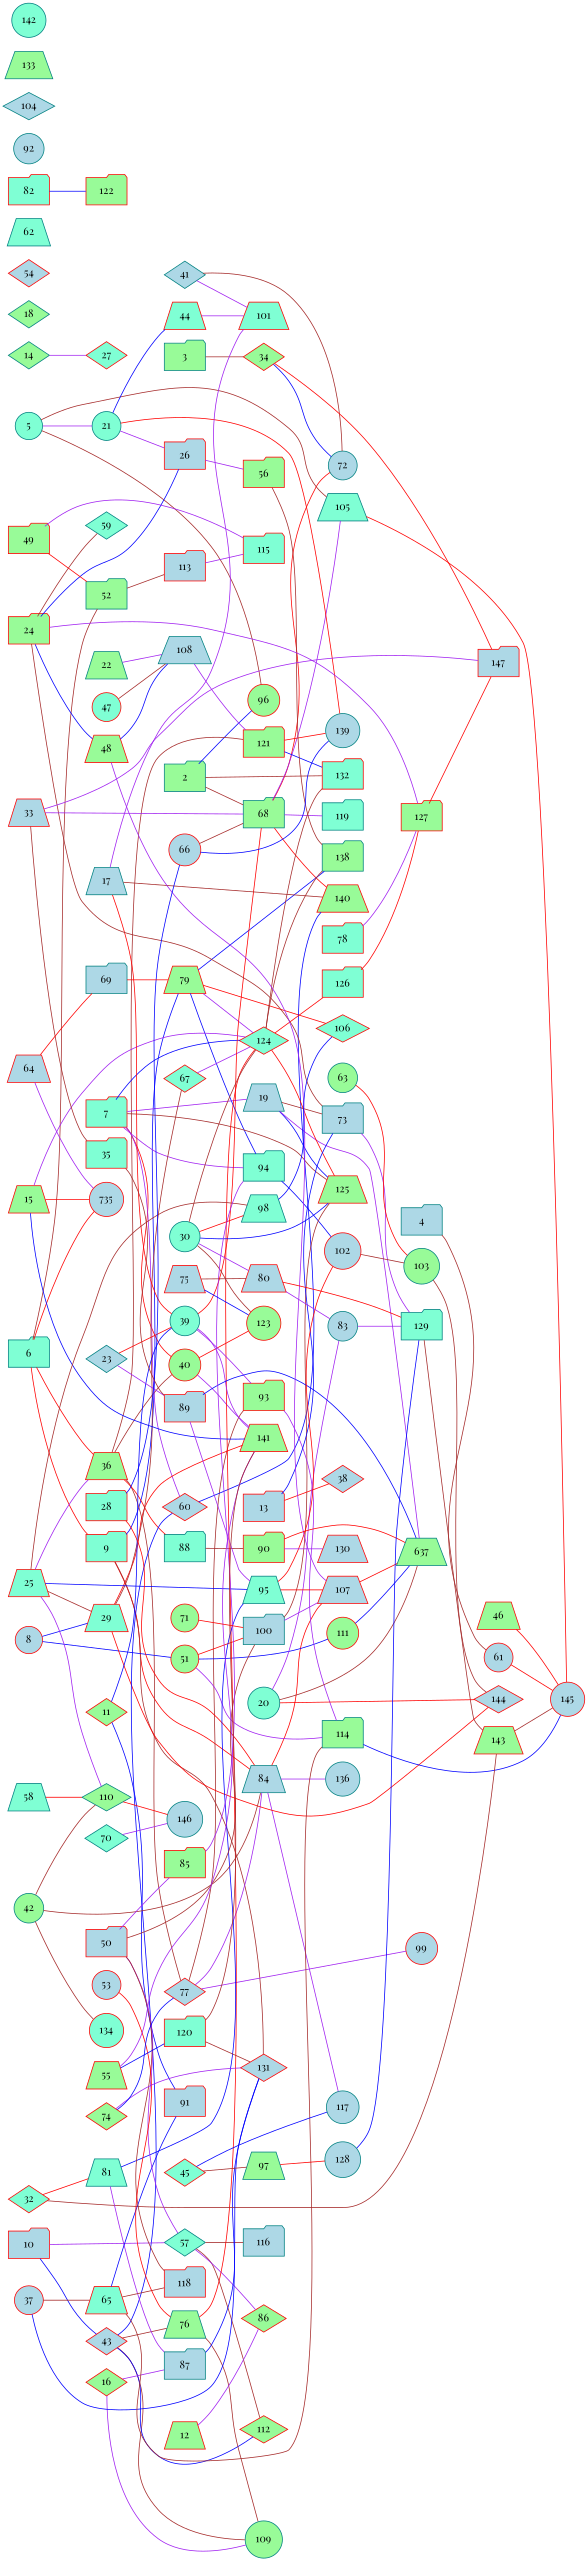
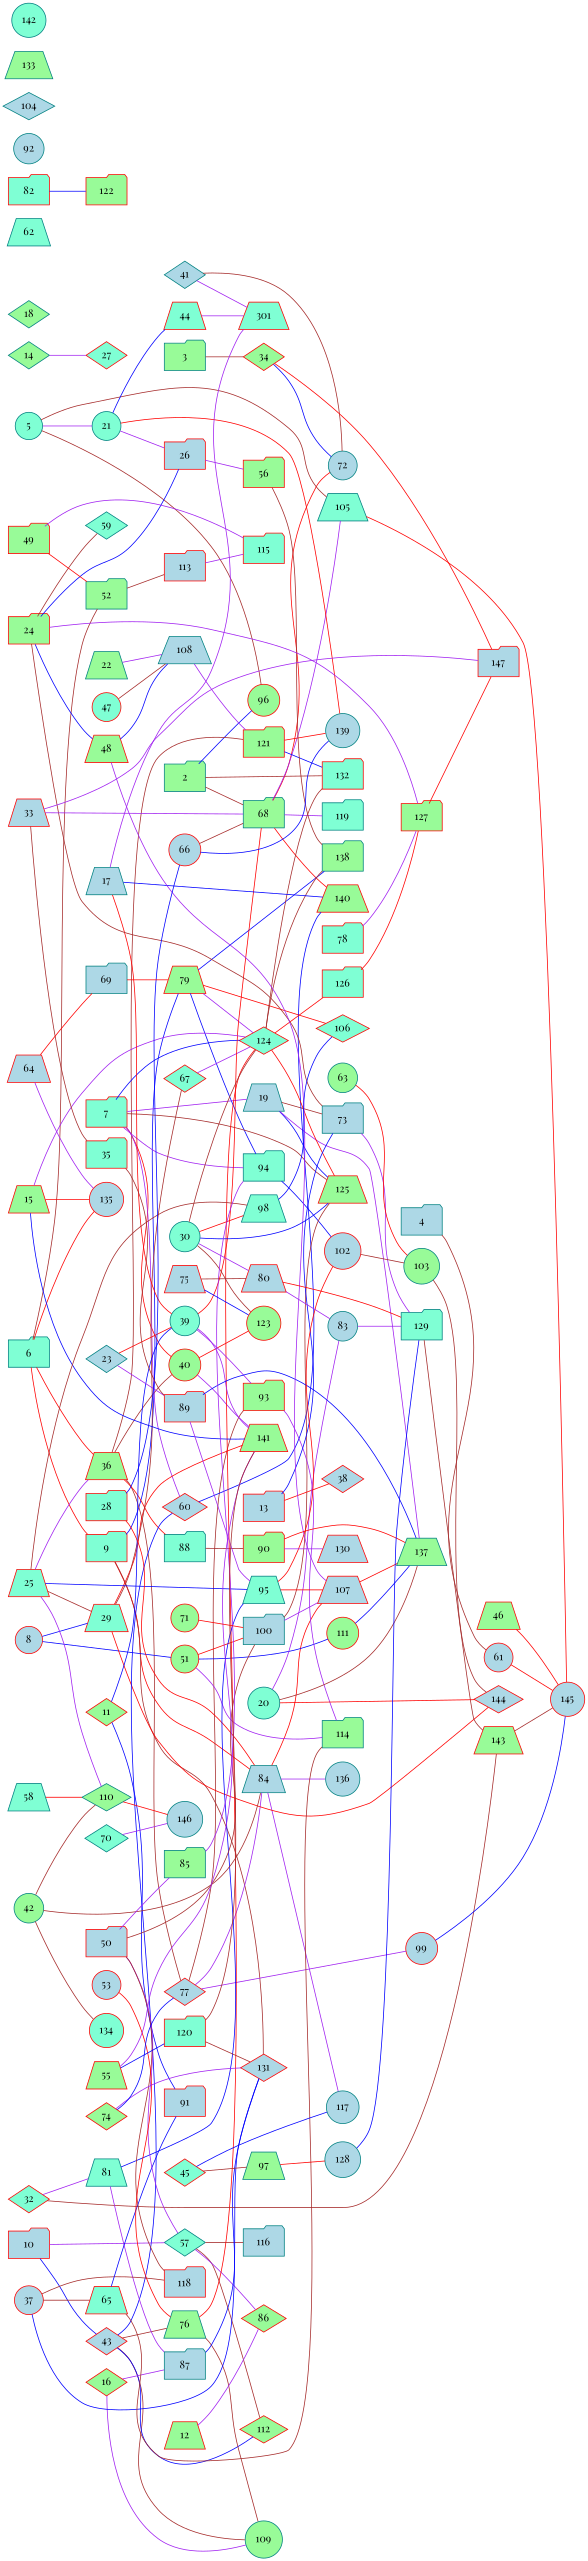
node "54": removed
node "101": label "101" -> "301"
edge "17" -- "140": color brown -> blue
node "735": label "735" -> "135"
node "637": label "637" -> "137"
edge "145" -- "114": now "145" -- "99"
node "85": color red -> teal
edge "81" -- "32": color red -> purple
edge "118" -- "65": now "118" -- "37"
